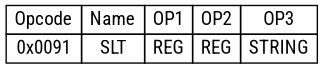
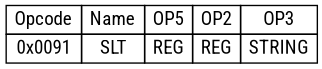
node "Opcode": text "OP1" -> "OP5"
